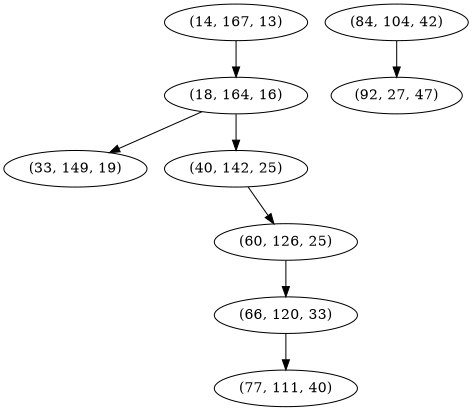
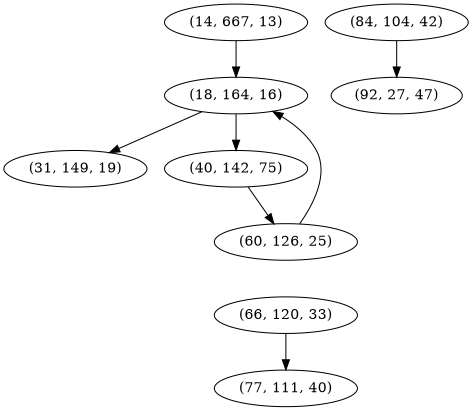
node "(14, 167, 13)": label "(14, 167, 13)" -> "(14, 667, 13)"
node "(33, 149, 19)": label "(33, 149, 19)" -> "(31, 149, 19)"
node "(40, 142, 25)": label "(40, 142, 25)" -> "(40, 142, 75)"
edge "(60, 126, 25)" -> "(66, 120, 33)": now "(60, 126, 25)" -> "(18, 164, 16)"
